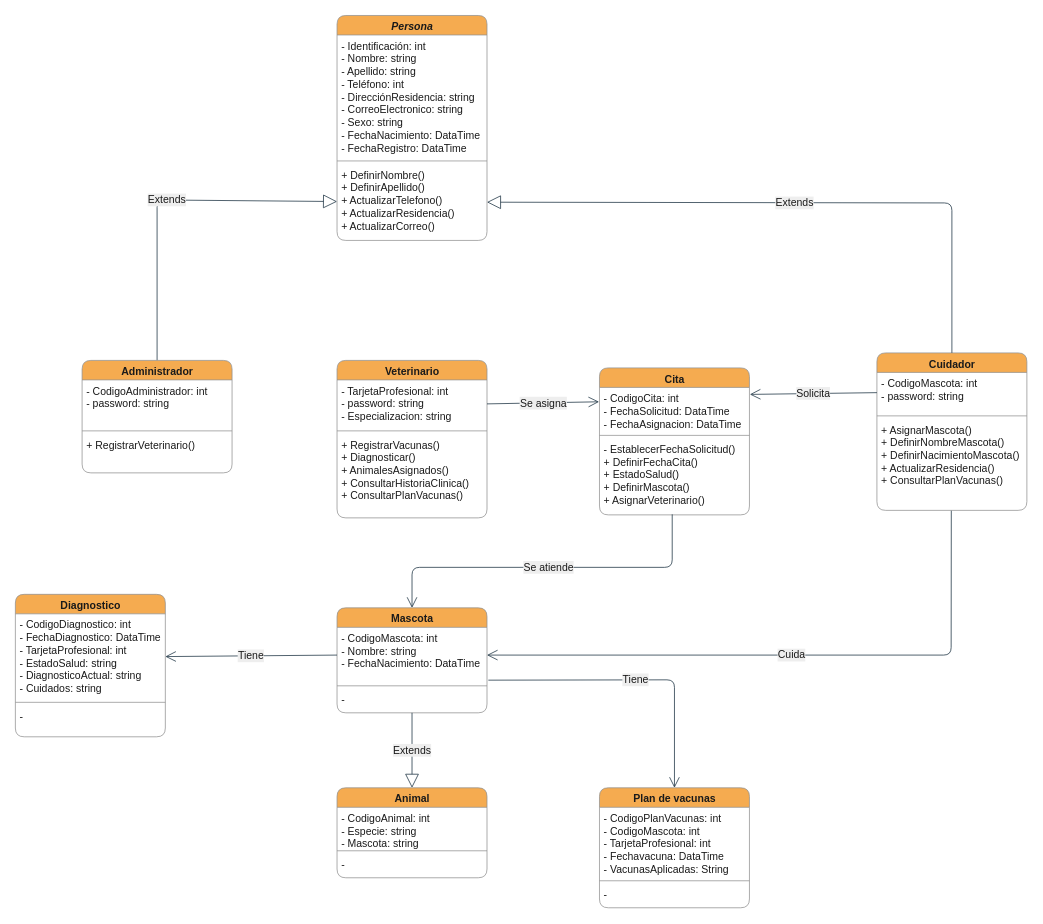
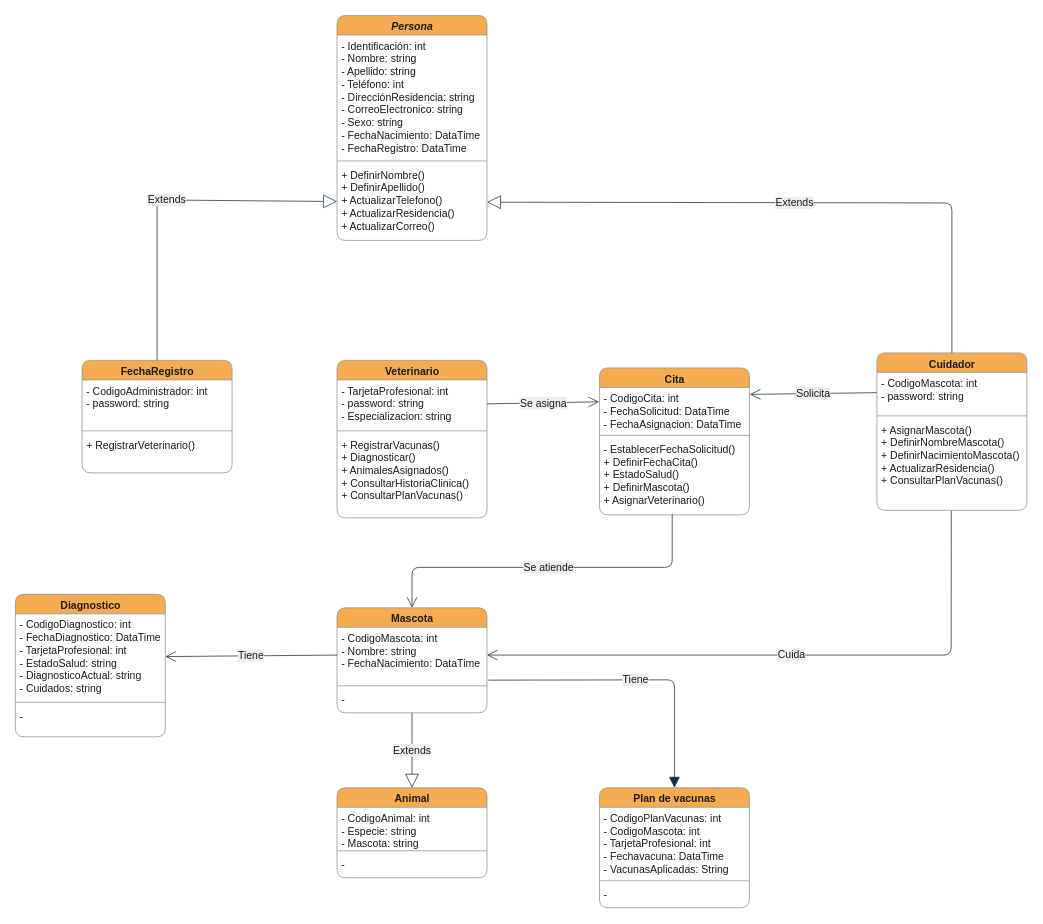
node "Administrador": label "Administrador" -> "FechaRegistro"
edge "- CodigoMascota: int - Nombre: string - FechaNacimiento: DataTime" -> "Plan de vacunas": arrowhead open -> block
